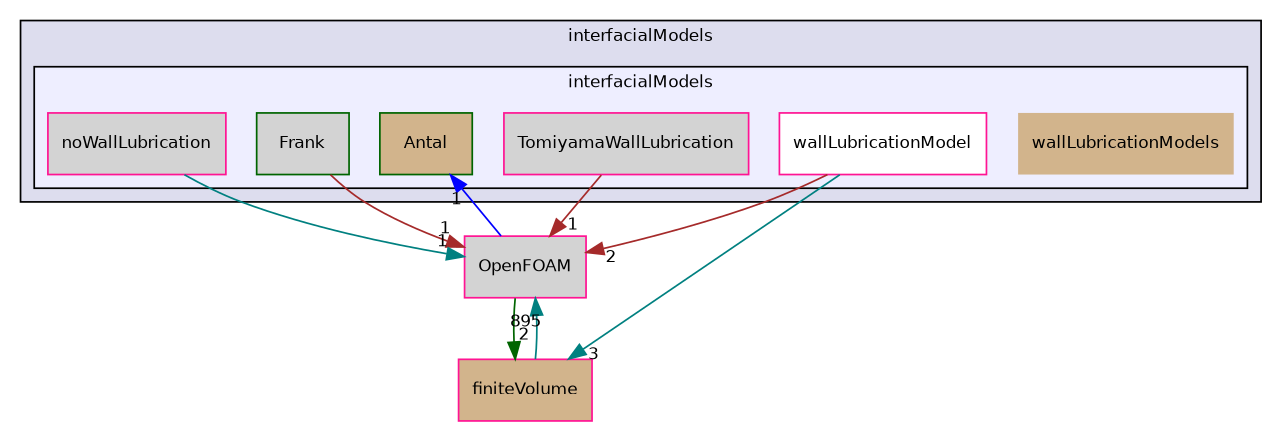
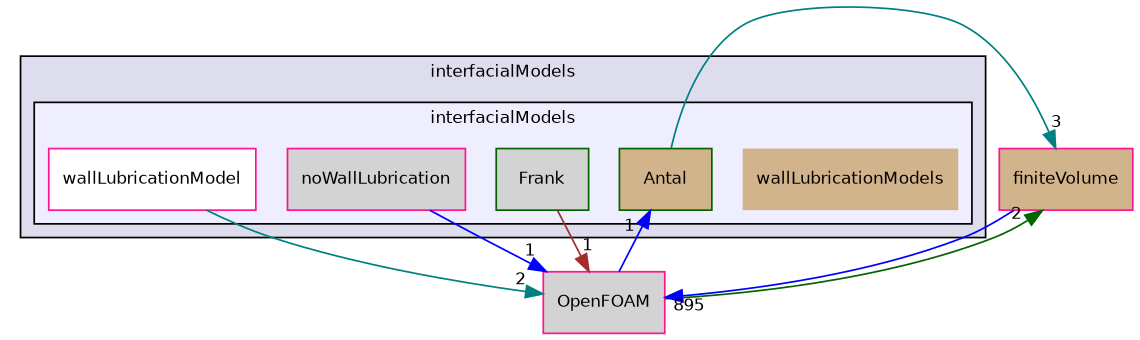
node "TomiyamaWallLubrication": removed
edge "wallLubricationModel" -> "OpenFOAM": color brown -> teal
edge "noWallLubrication" -> "OpenFOAM": color teal -> blue
edge "wallLubricationModel" -> "finiteVolume": now "Antal" -> "finiteVolume"
edge "finiteVolume" -> "OpenFOAM": color teal -> blue
